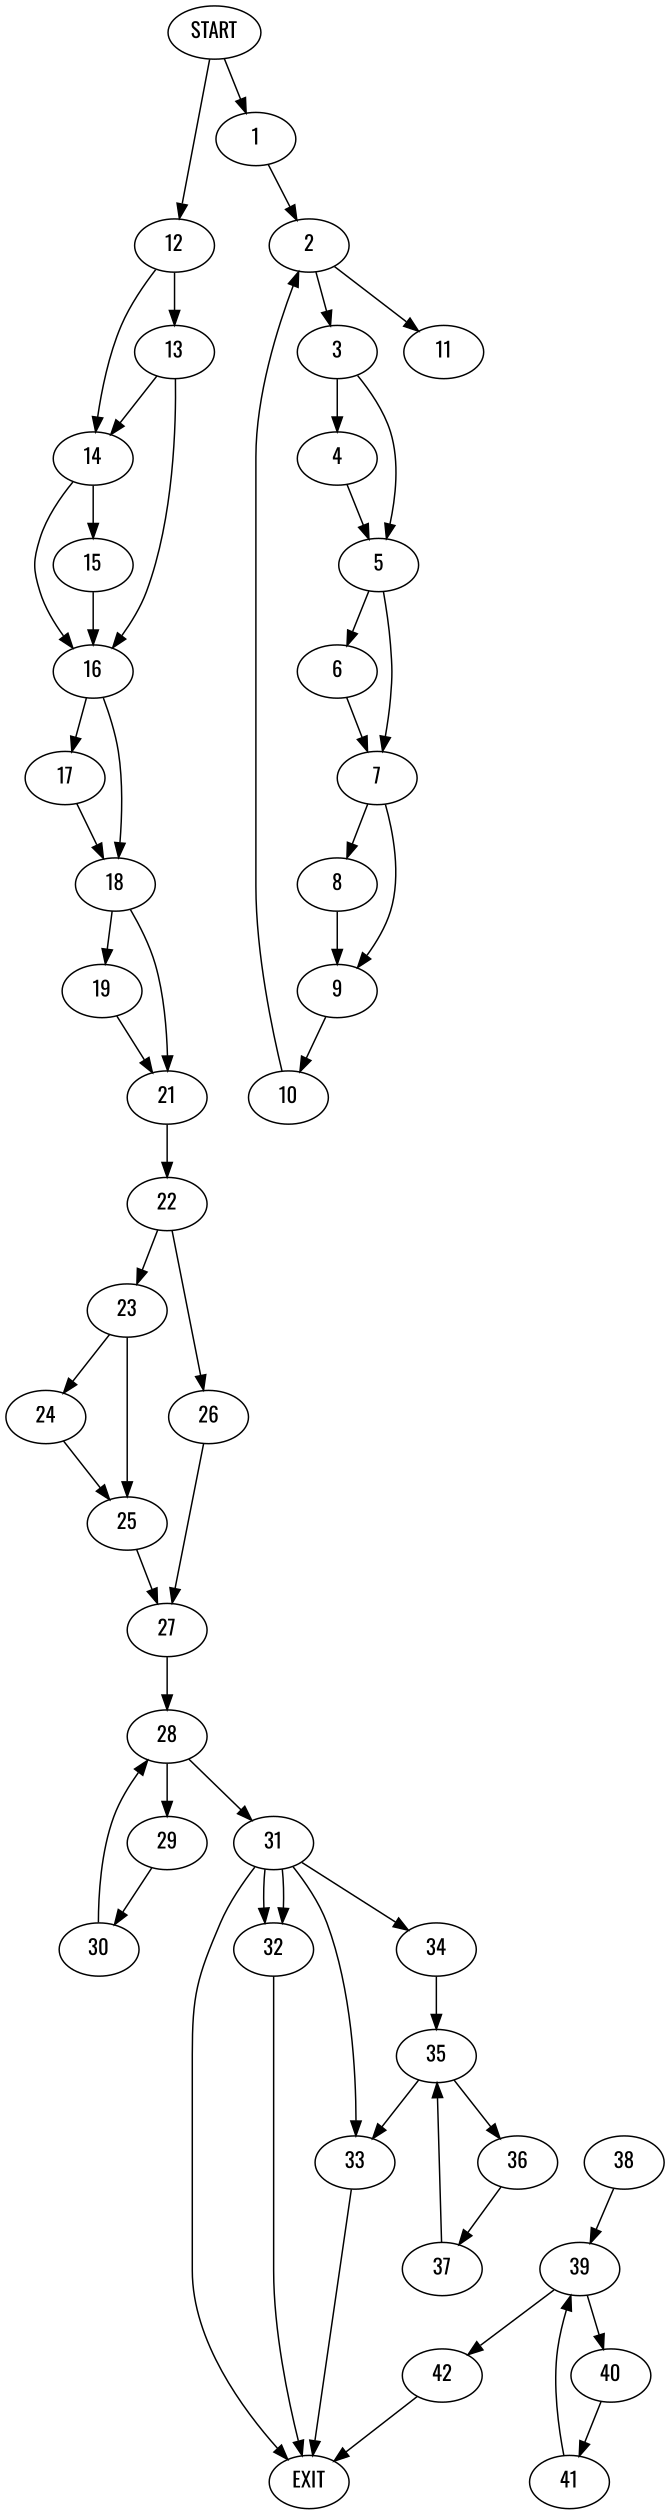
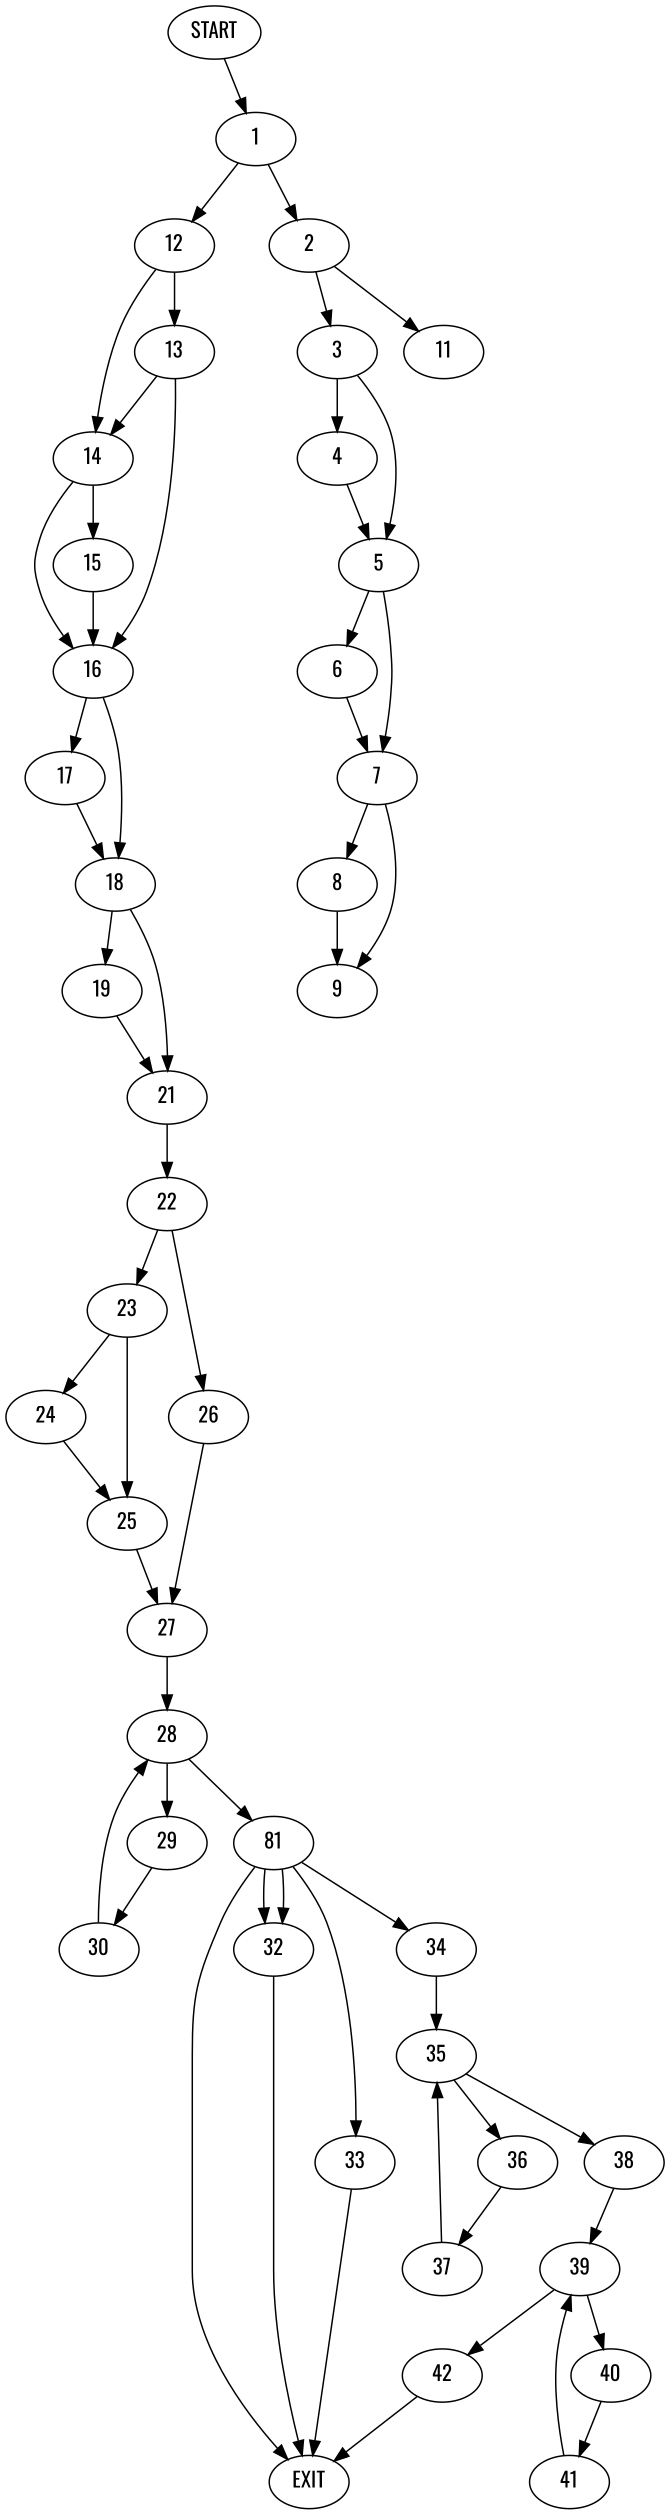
edge "START" -> "12": now "1" -> "12"
node "10": removed
node "31": label "31" -> "81"
edge "35" -> "33": now "35" -> "38"
